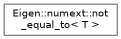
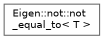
node "Eigen::numext::not _equal_to< T >": label "Eigen::numext::not _equal_to< T >" -> "Eigen::not::not _equal_to< T >"
